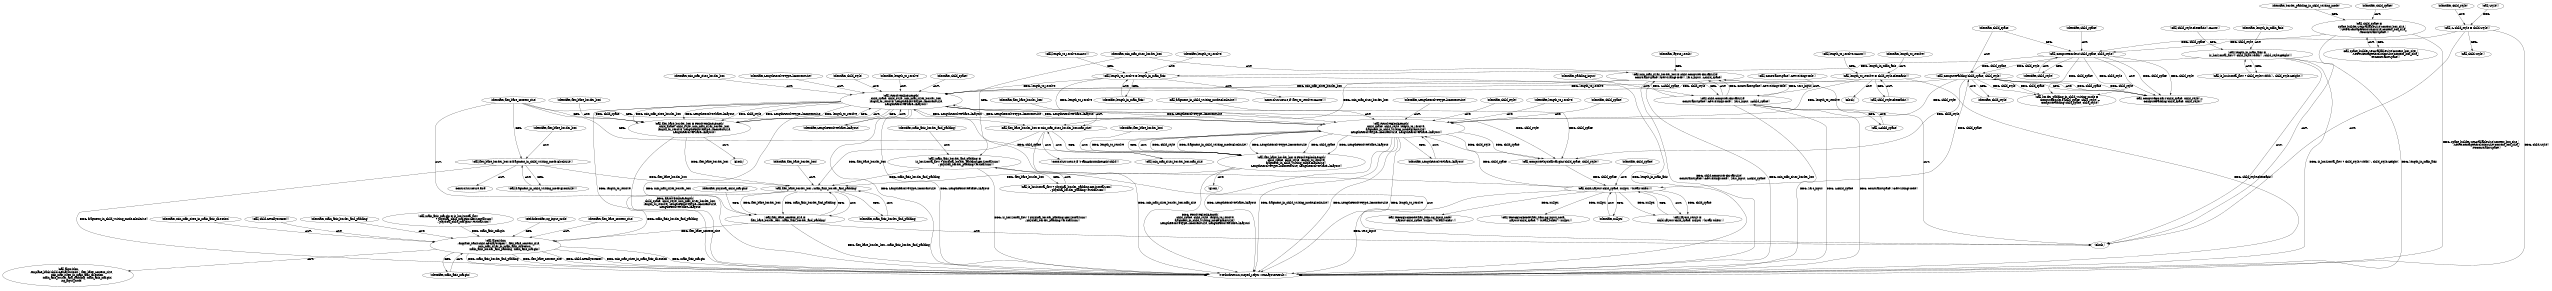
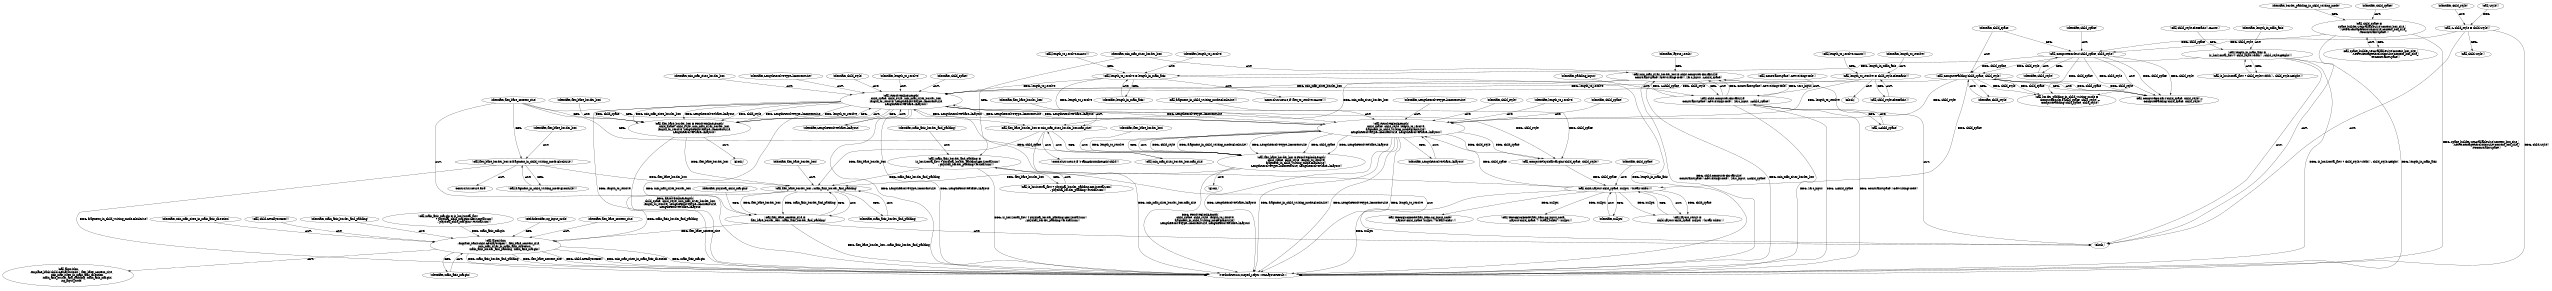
edge "(Call,ComputePadding(child_space, child_style))" -> "(Call,ComputePhysicalMargins(child_space, child_style))": removed, label "DDG: child_style"
edge "(Call,child.Layout(child_space, nullptr /*break token*/))" -> "(MethodReturn,scoped_refptr<NGLayoutResult>)": label "DDG: zero_input" -> "DDG: nullptr"
edge "(Call,length_to_resolve = child_style.FlexBasis())" -> "(MethodReturn,scoped_refptr<NGLayoutResult>)": removed, label "DDG: child_style.FlexBasis()"
